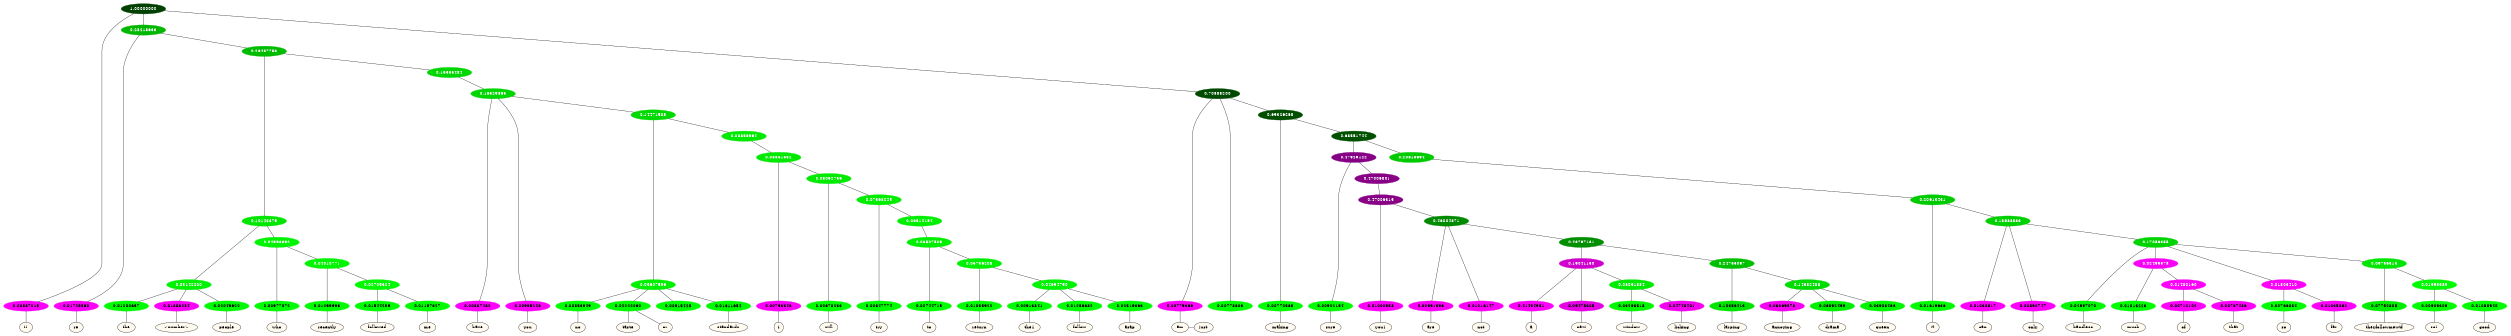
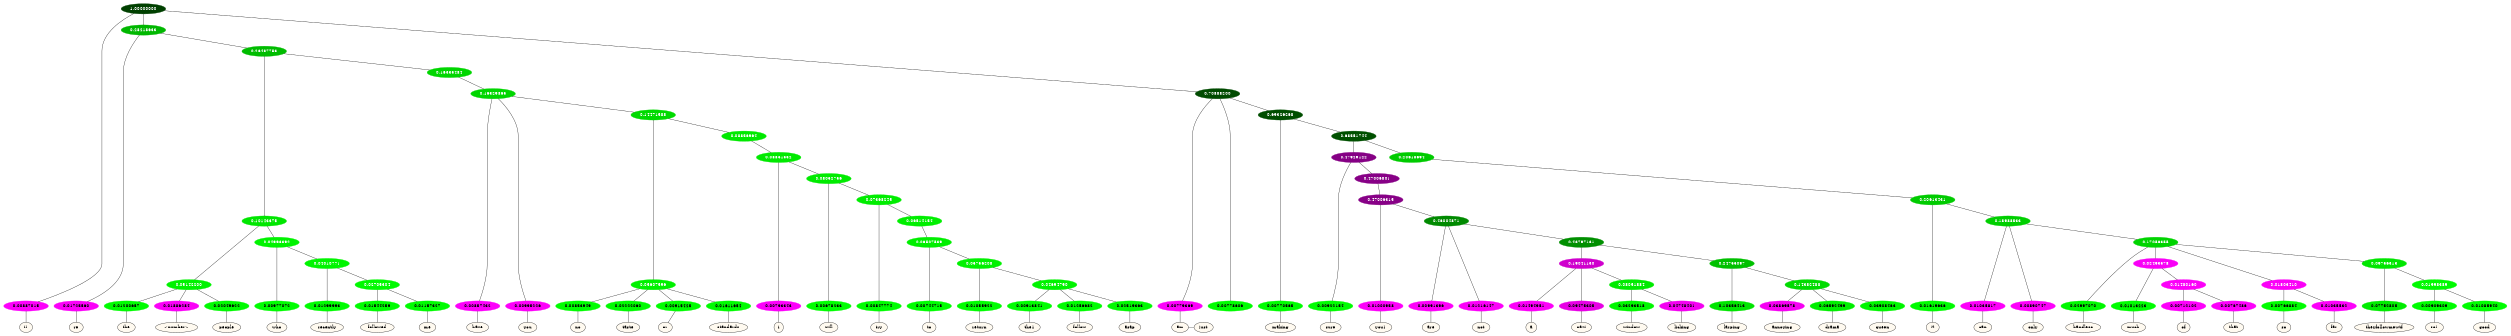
node "0.41494951": label "0.41494951" -> "0.01494951"
edge "0.02222060" -- "or": now "0.00915425" -- "or"
